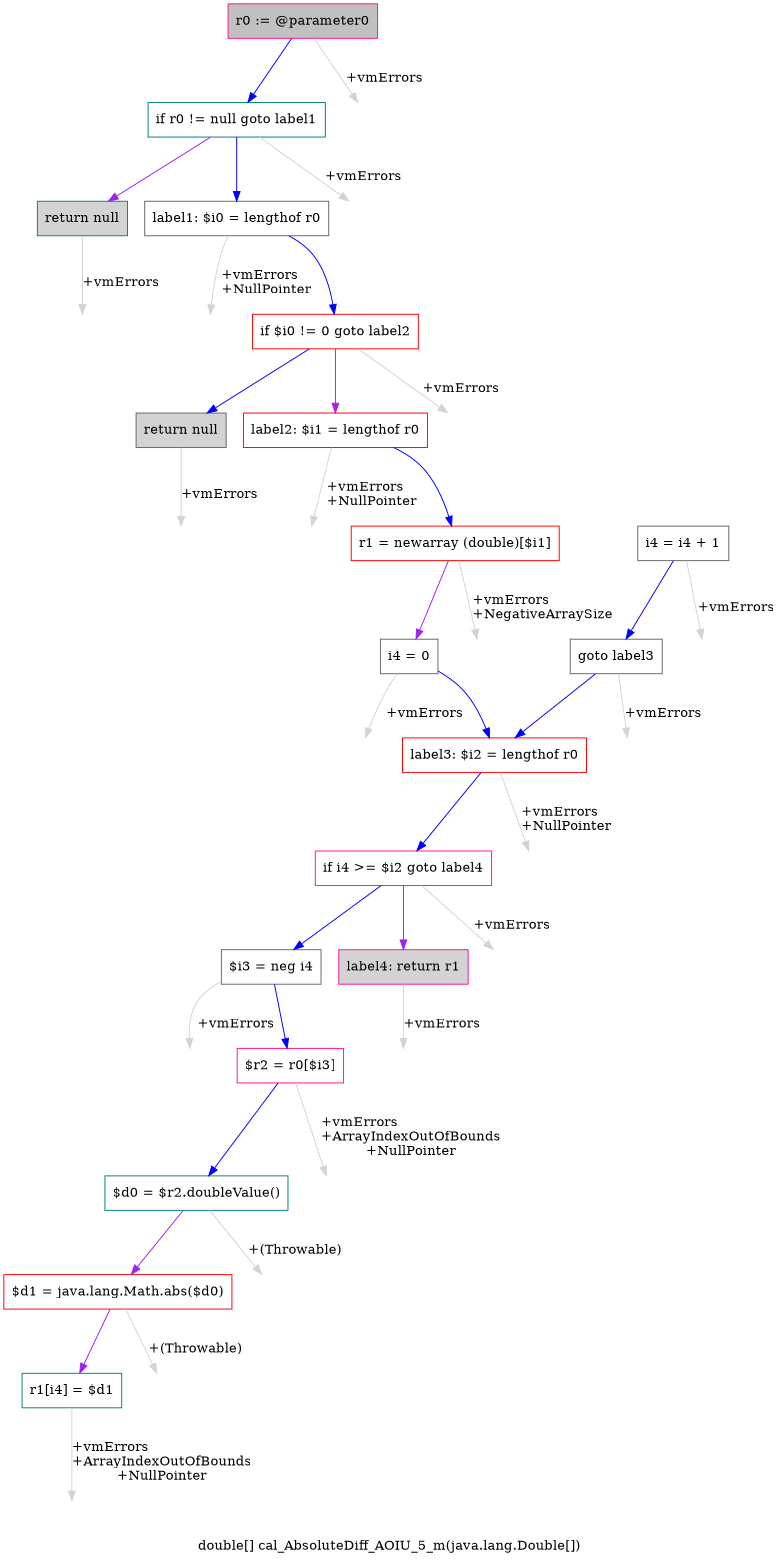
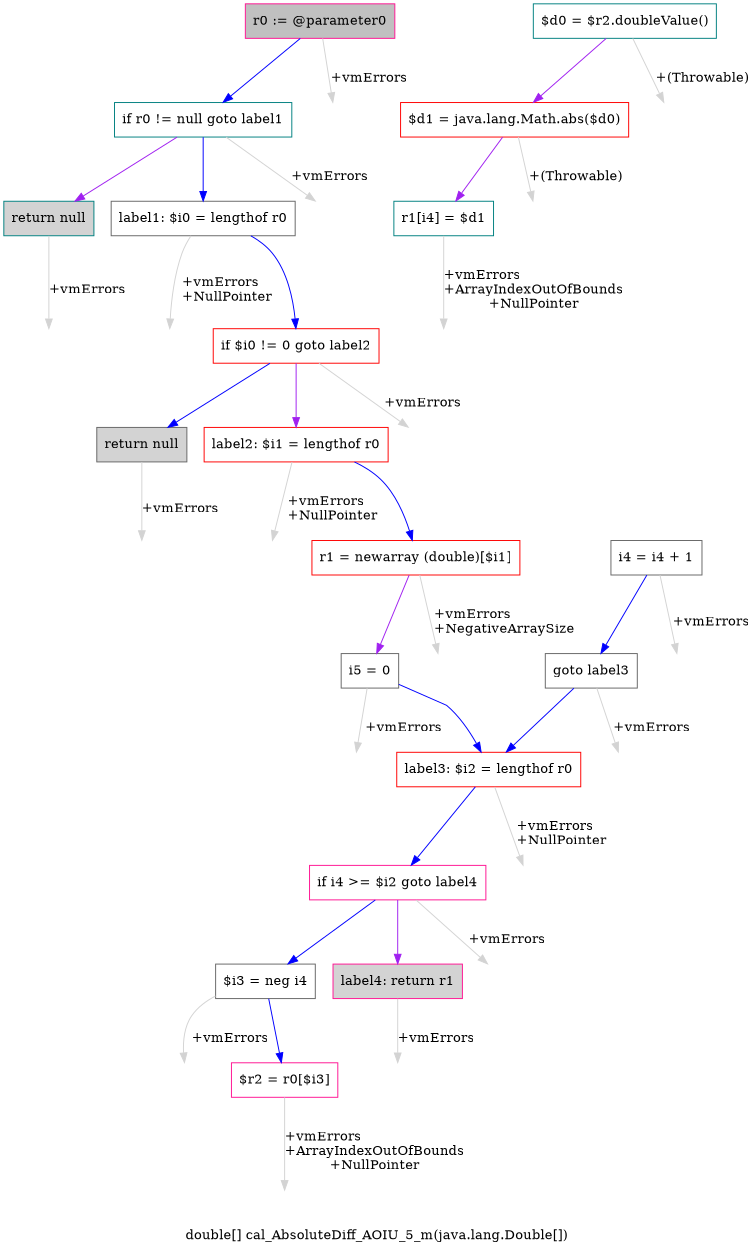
node "i4 = 0": label "i4 = 0" -> "i5 = 0"
edge "$r2 = r0[$i3]" -> "$d0 = $r2.doubleValue()": removed
